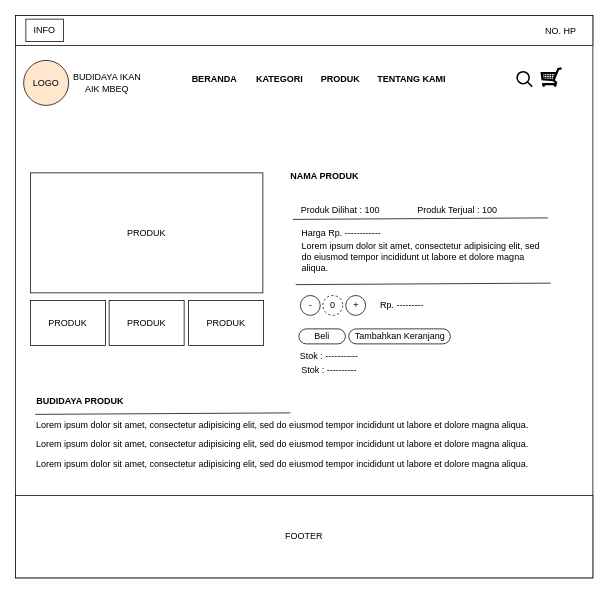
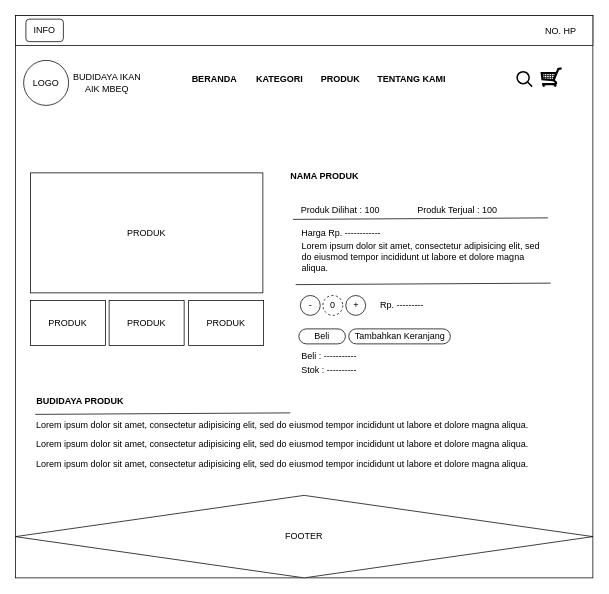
node "INFO": shape rectangle -> rounded rectangle
node "LOGO": fillcolor #ffe6cc -> #ffffff
node "Stok : -----------": label "Stok : -----------" -> "Beli : -----------"
node "FOOTER": shape rectangle -> diamond
